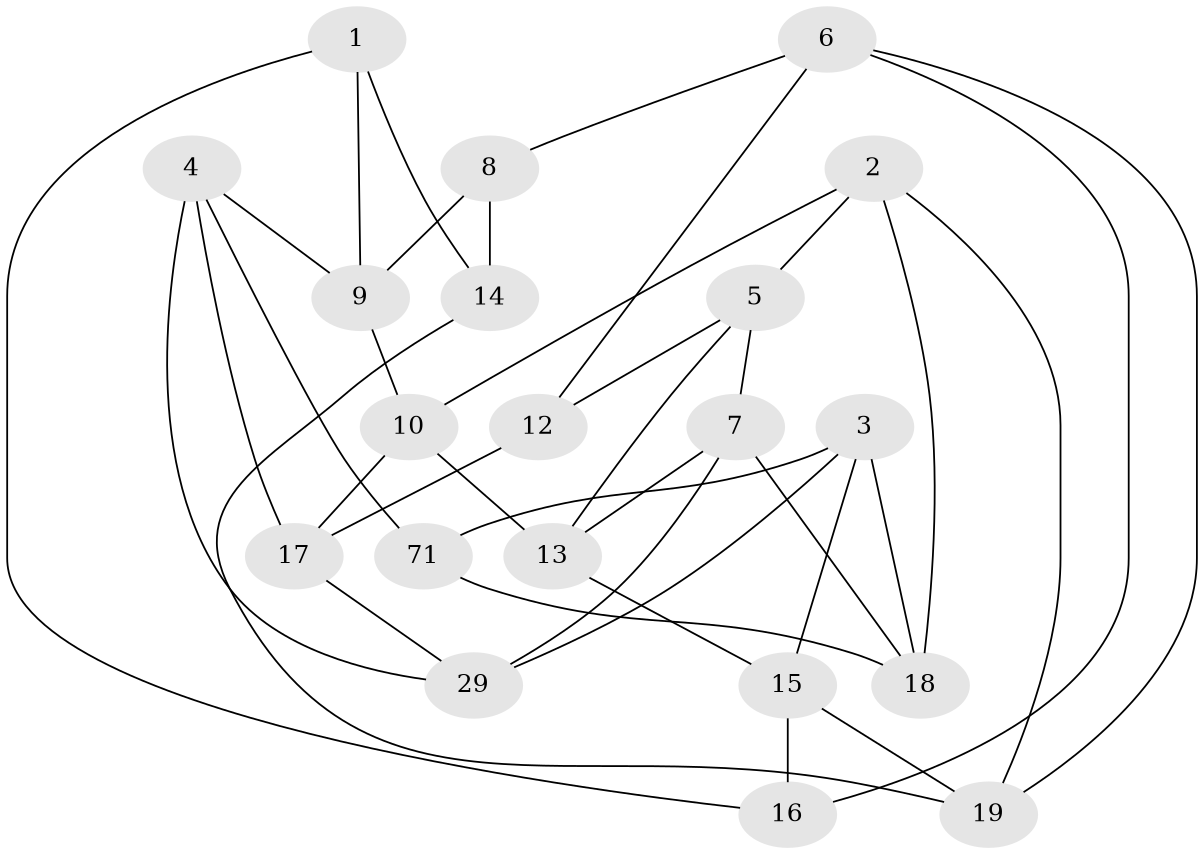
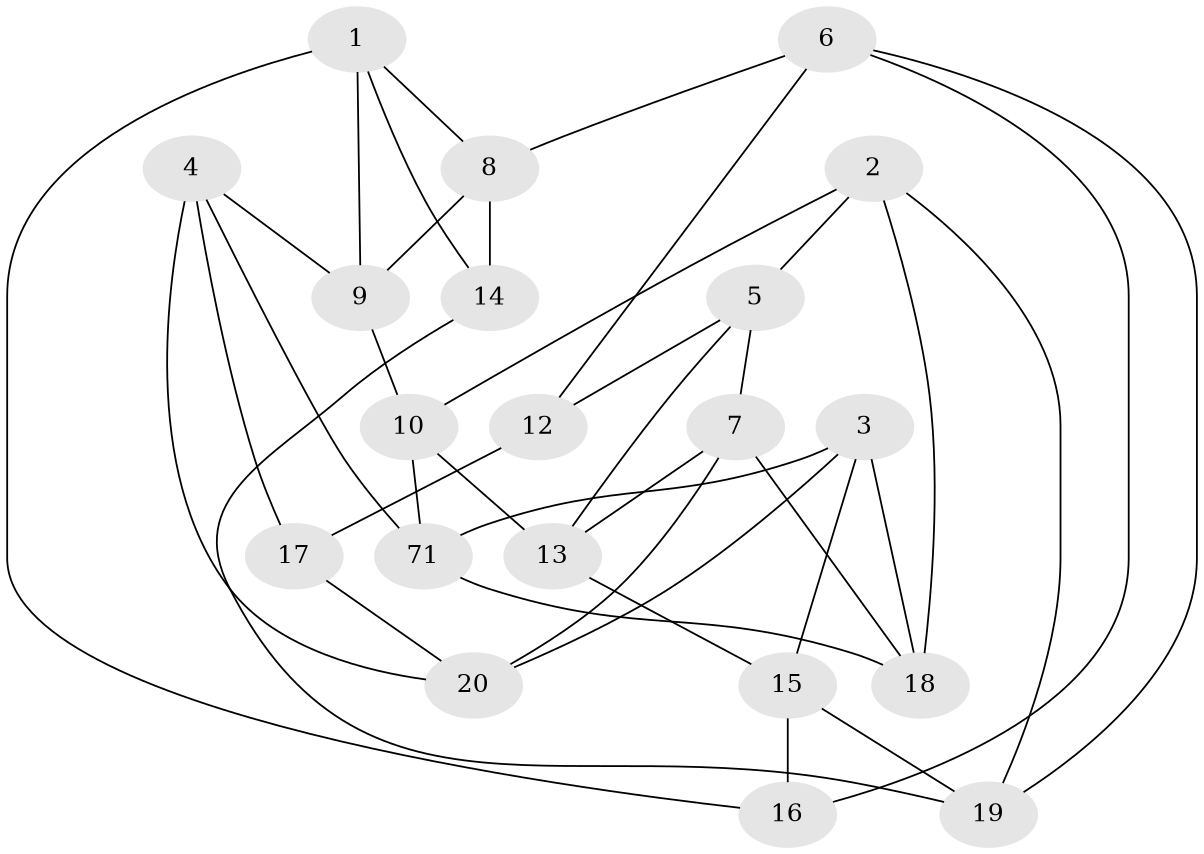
edge "1" -- "8": added
edge "10" -- "17": now "10" -- "71"
node "29": label "29" -> "20"
